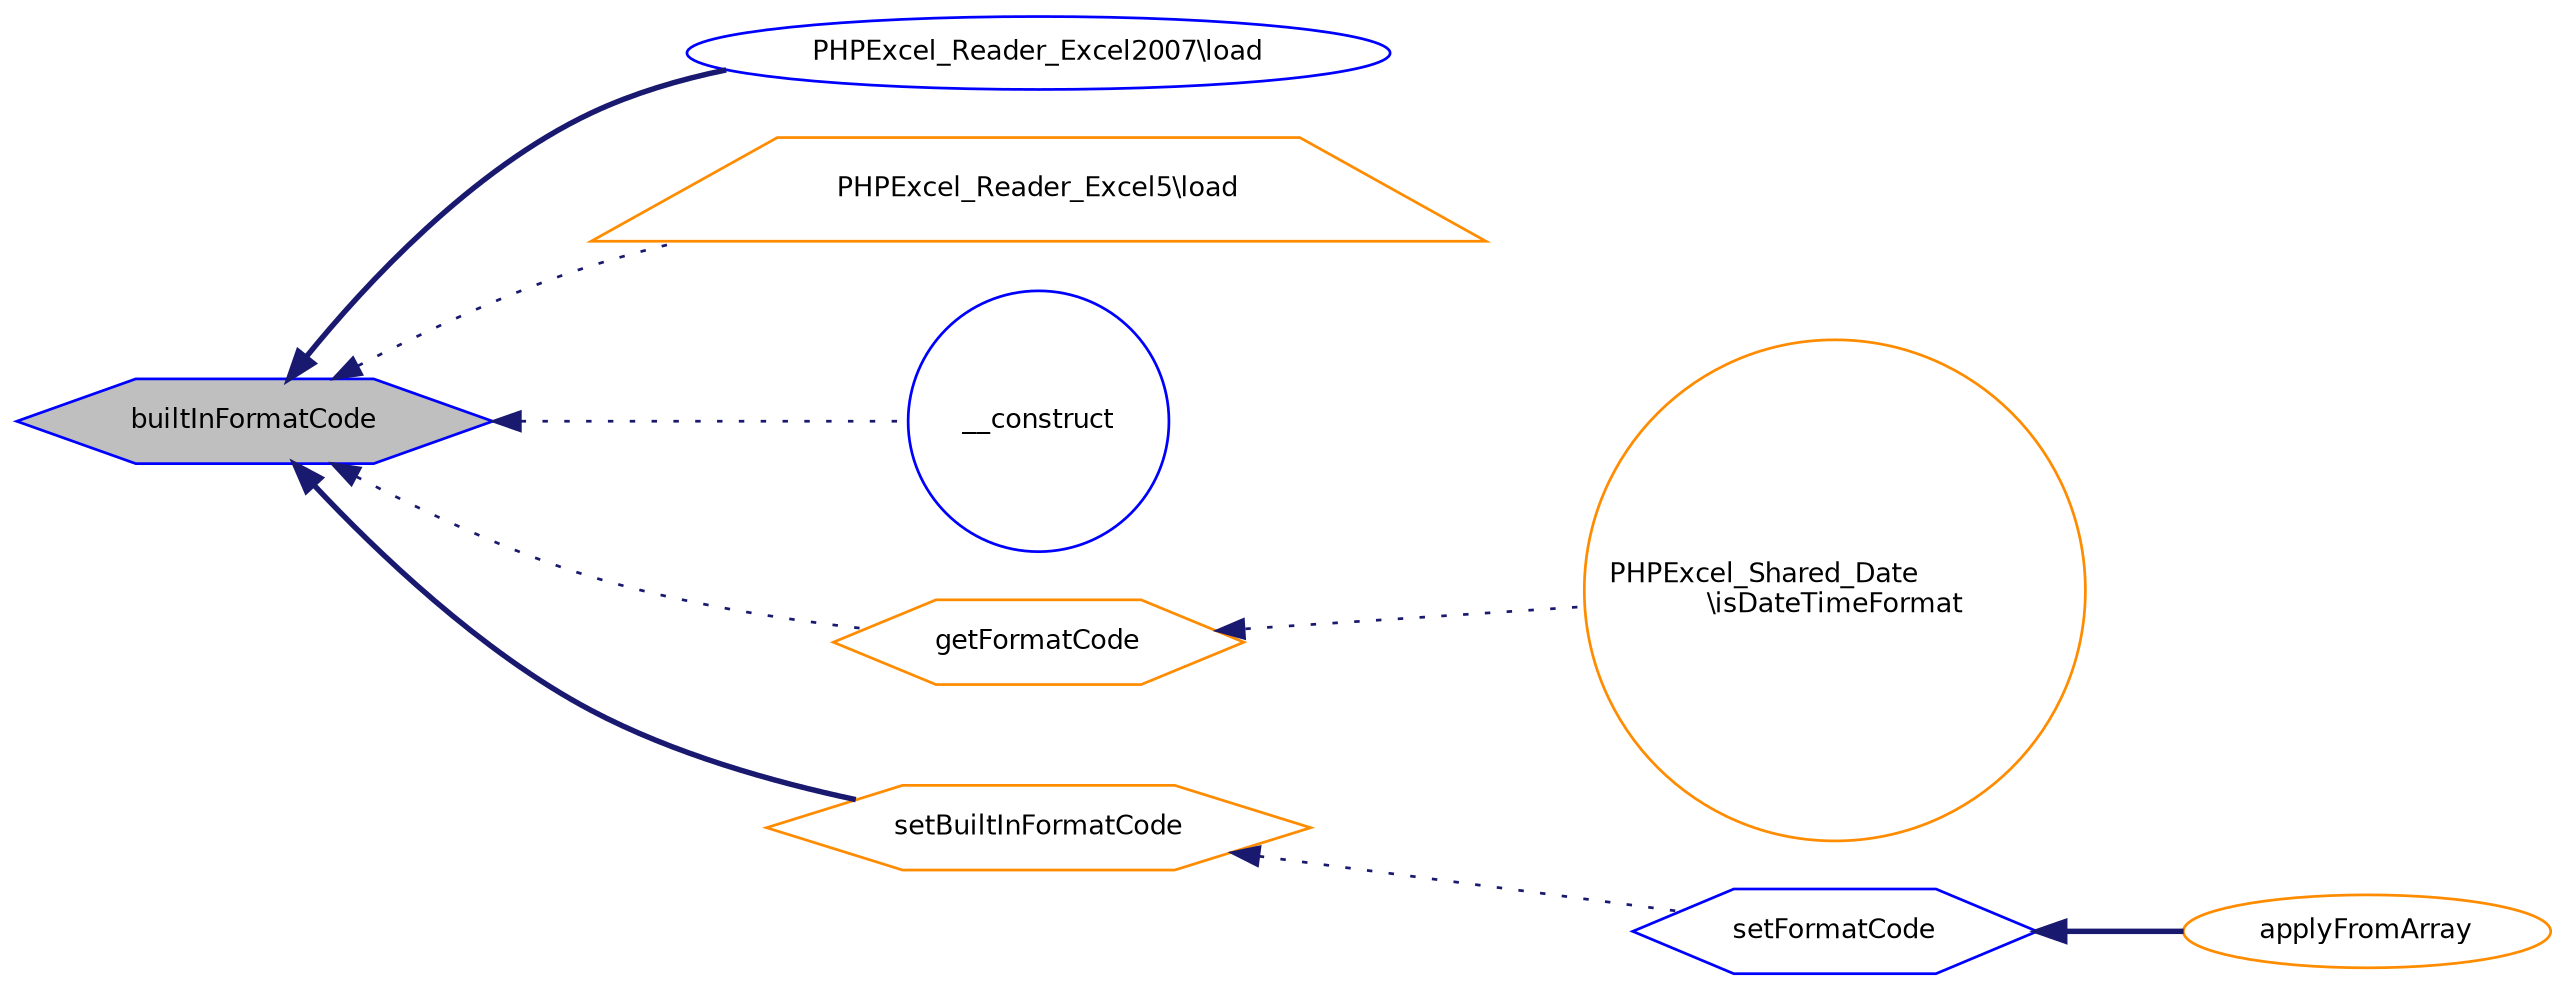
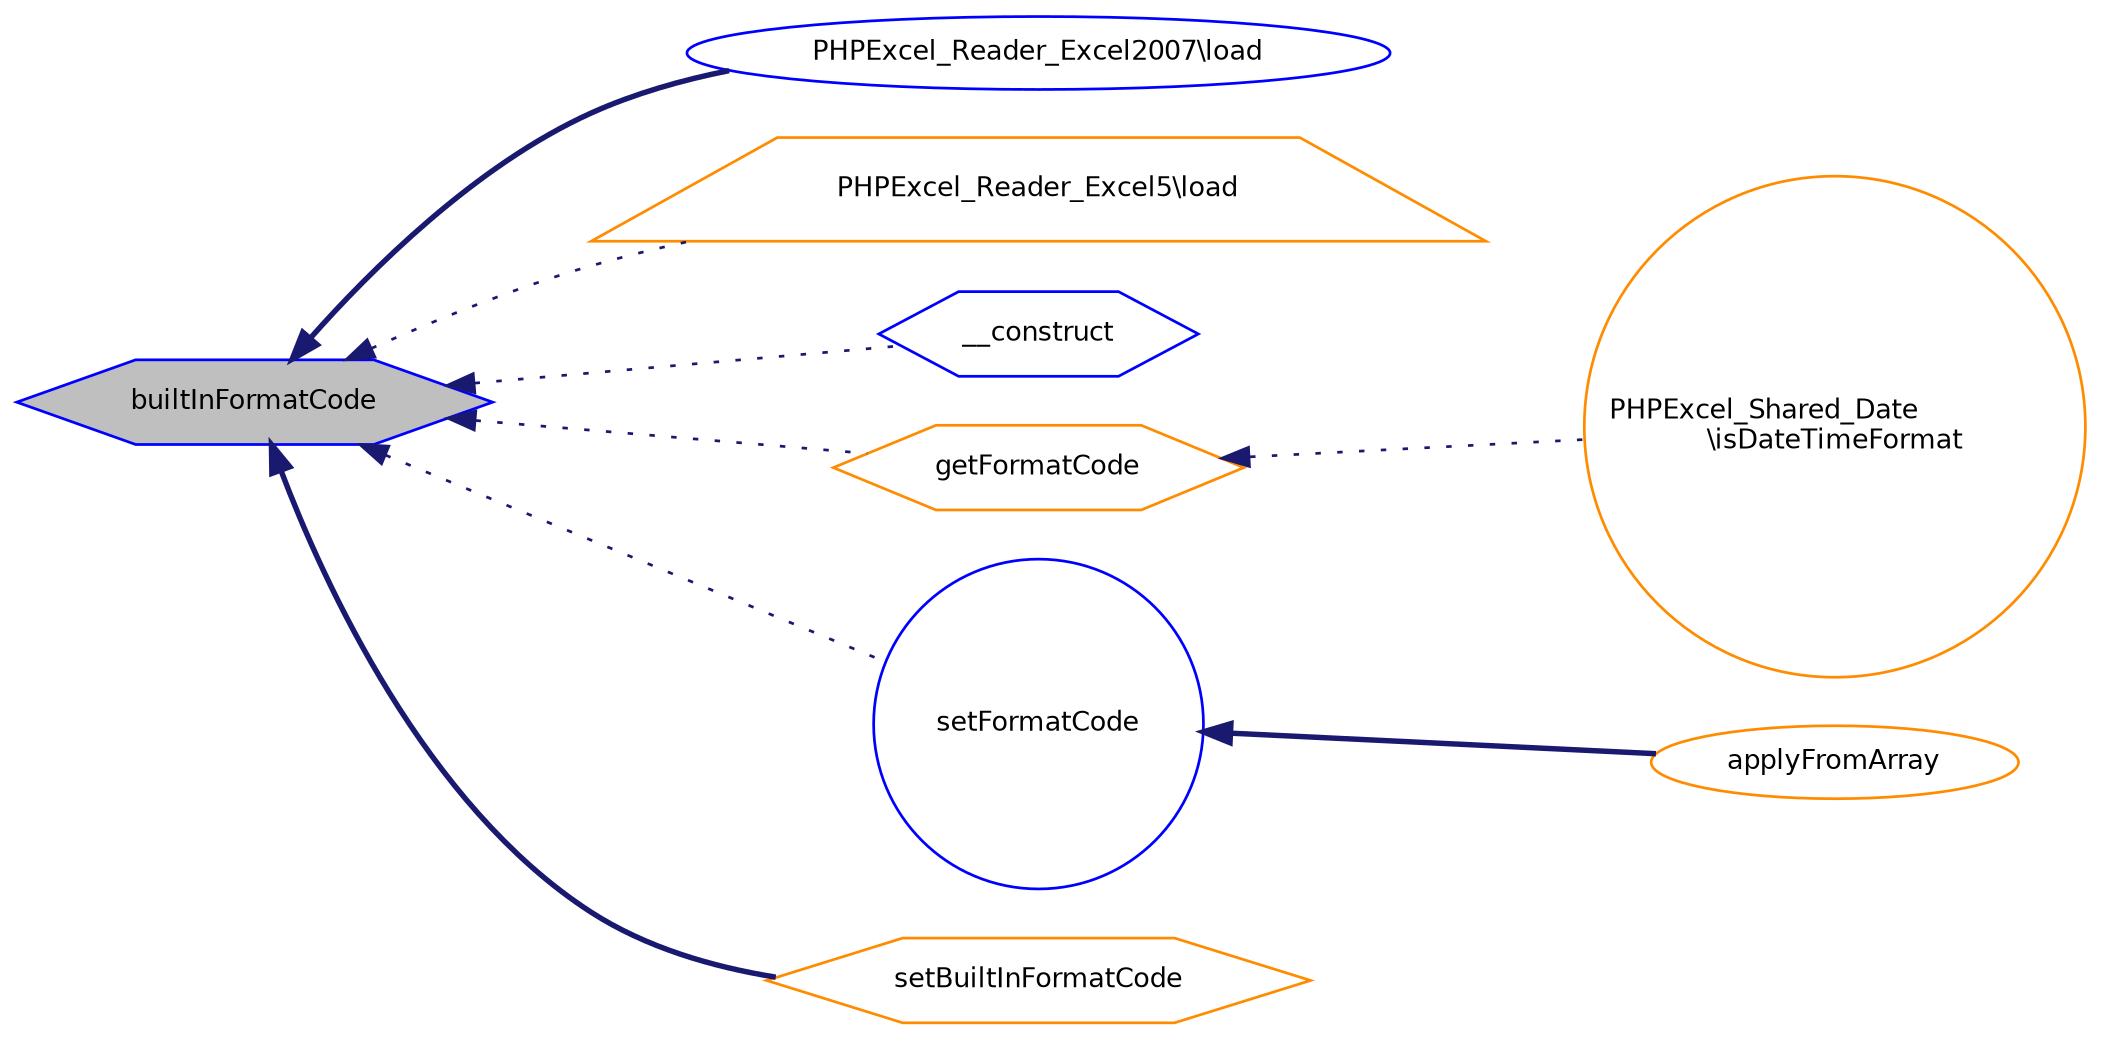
node "__construct": shape circle -> hexagon
edge "setFormatCode" -> "setBuiltInFormatCode": now "setFormatCode" -> "builtInFormatCode"
node "setFormatCode": shape hexagon -> circle
